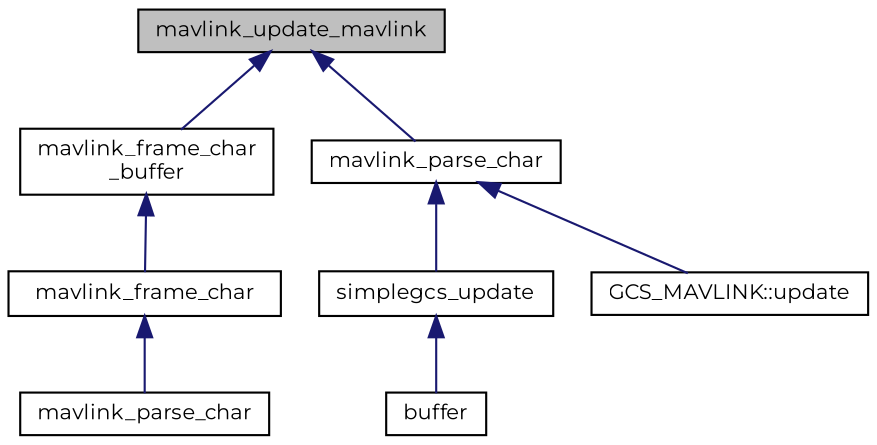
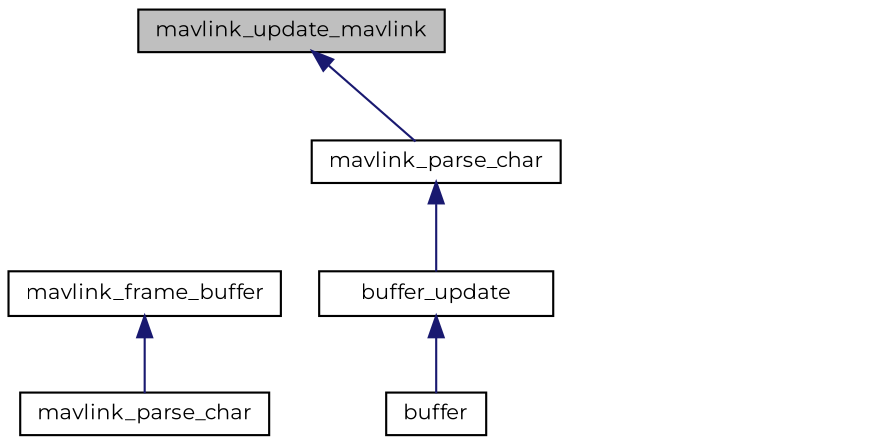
node "mavlink_frame_char _buffer": removed
node "mavlink_frame_char": label "mavlink_frame_char" -> "mavlink_frame_buffer"
node "simplegcs_update": label "simplegcs_update" -> "buffer_update"
node "GCS_MAVLINK::update": removed
